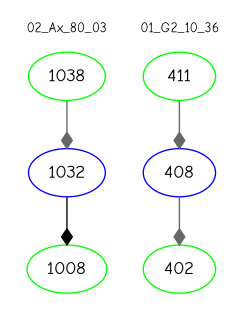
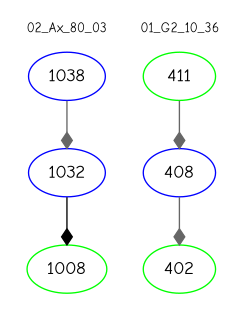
node "1038": color green -> blue
